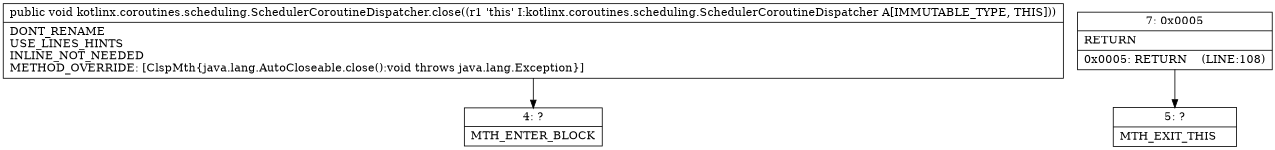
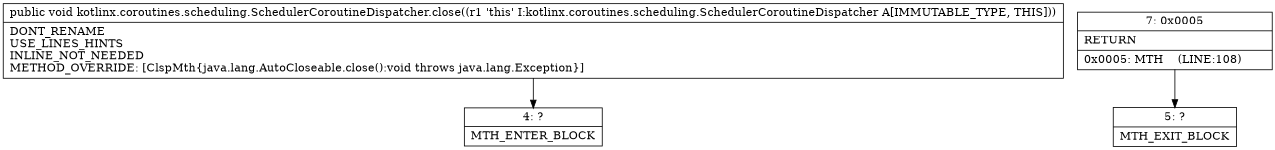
node "7: 0x0005": text "0x0005: RETURN    (LINE:108)" -> "0x0005: MTH    (LINE:108)"
node "5: ?": text "MTH_EXIT_THIS" -> "MTH_EXIT_BLOCK"
